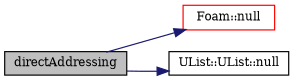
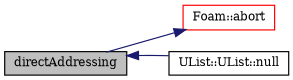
node "Foam::null": label "Foam::null" -> "Foam::abort"
edge "directAddressing" -> "UList::UList::null": reversed
